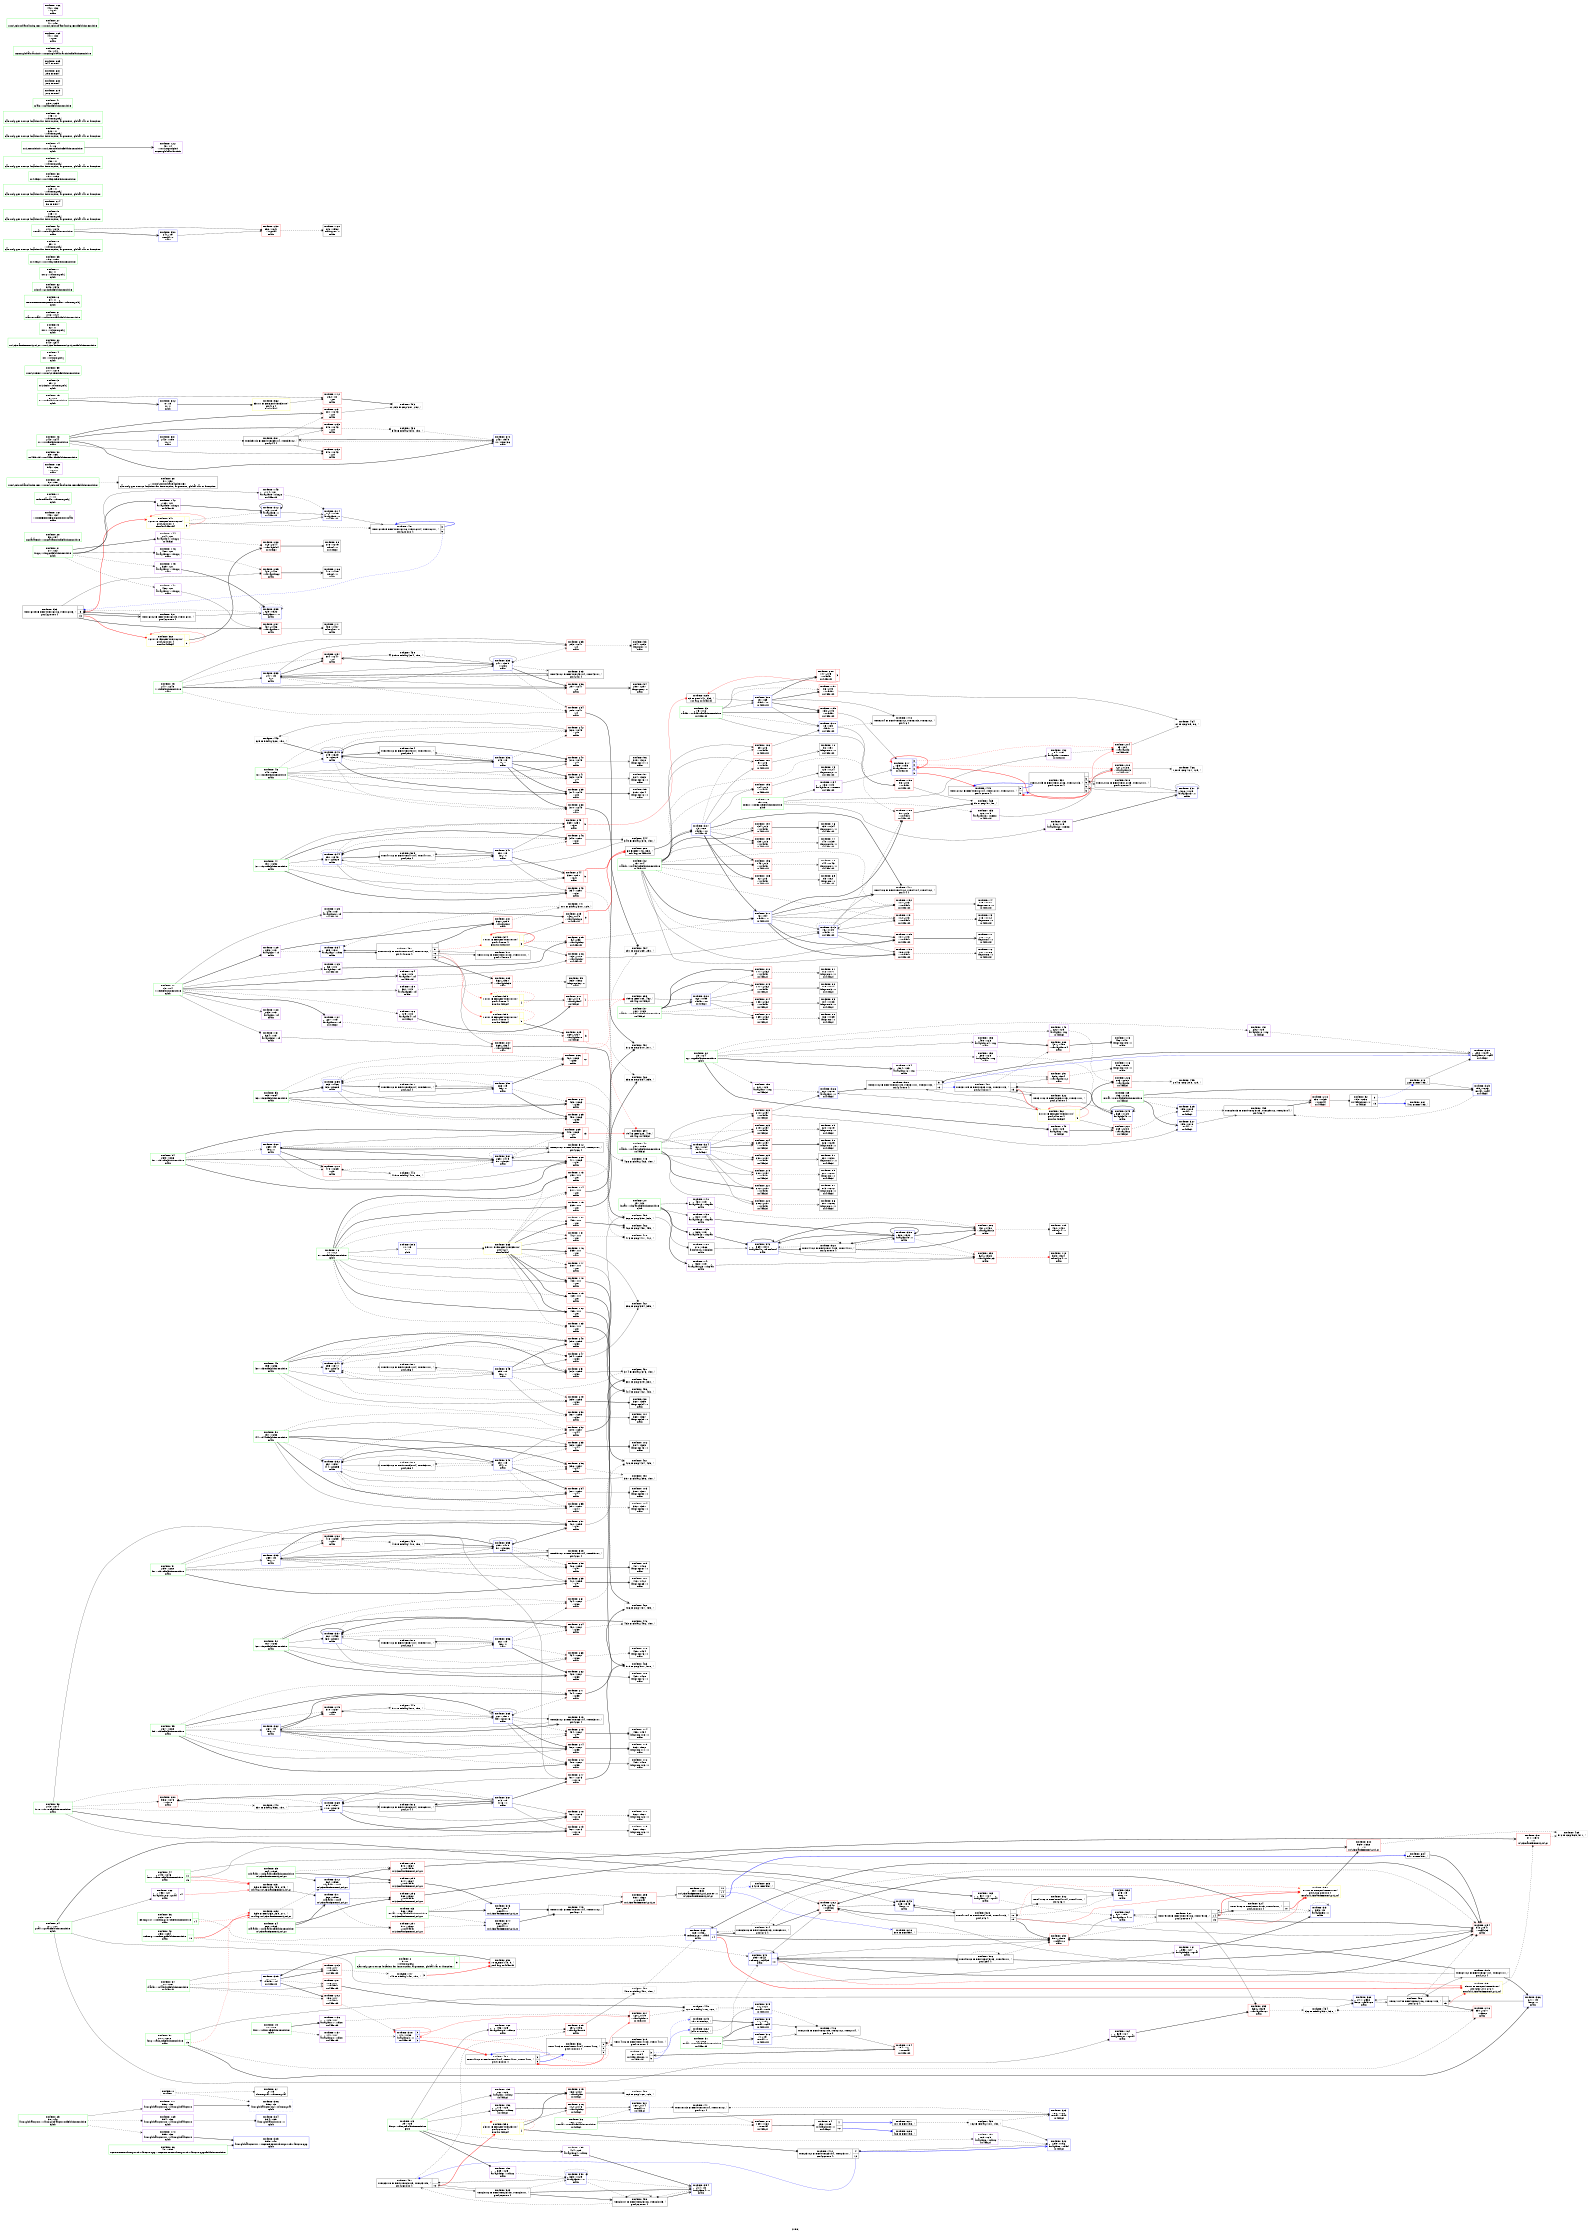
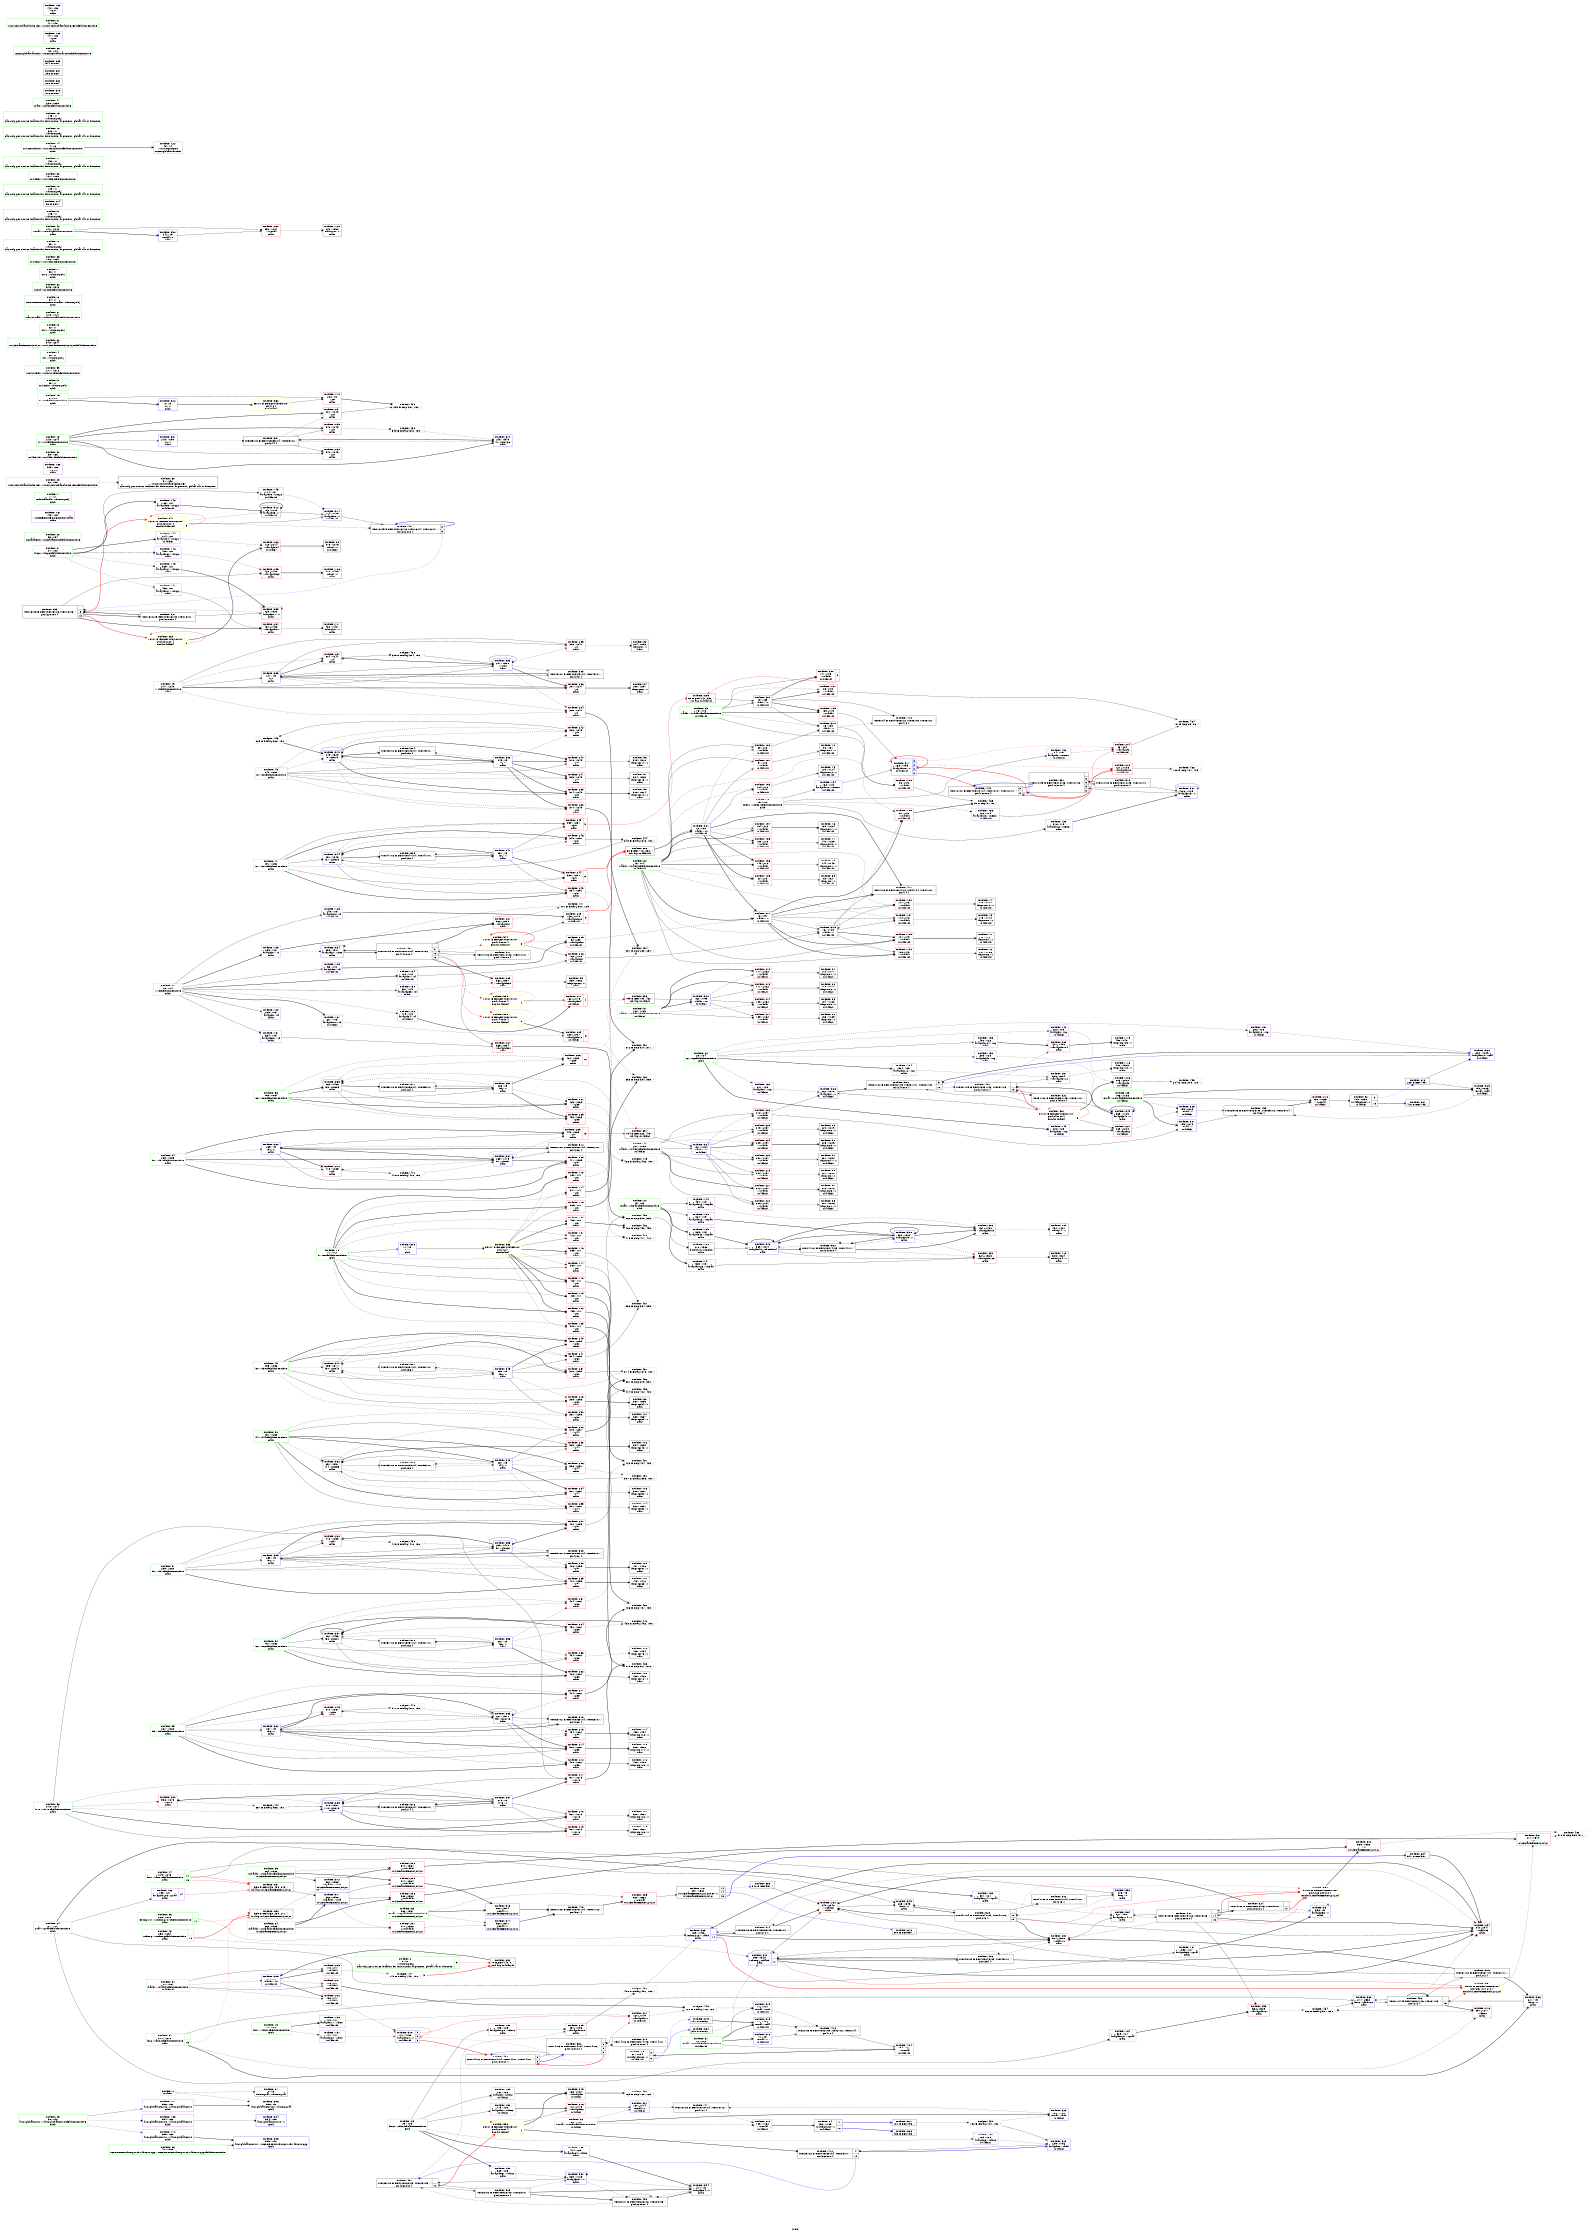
edge "NodeID: 292" -> "NodeID: 118": color red -> black
edge "NodeID: 439" -> "NodeID: 355": style bold -> dashed
edge "NodeID: 372" -> "NodeID: 299": now "NodeID: 371" -> "NodeID: 299"
